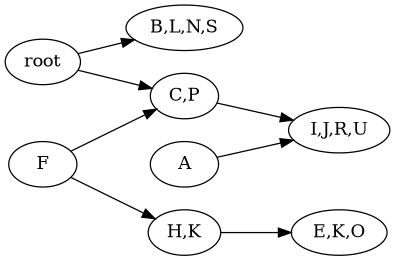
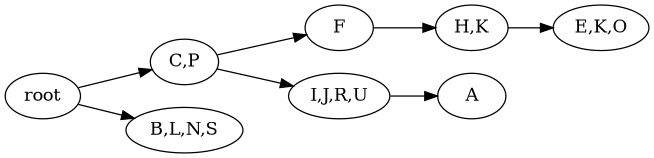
edge "F" -> "C,P": reversed
edge "A" -> "I,J,R,U": reversed
